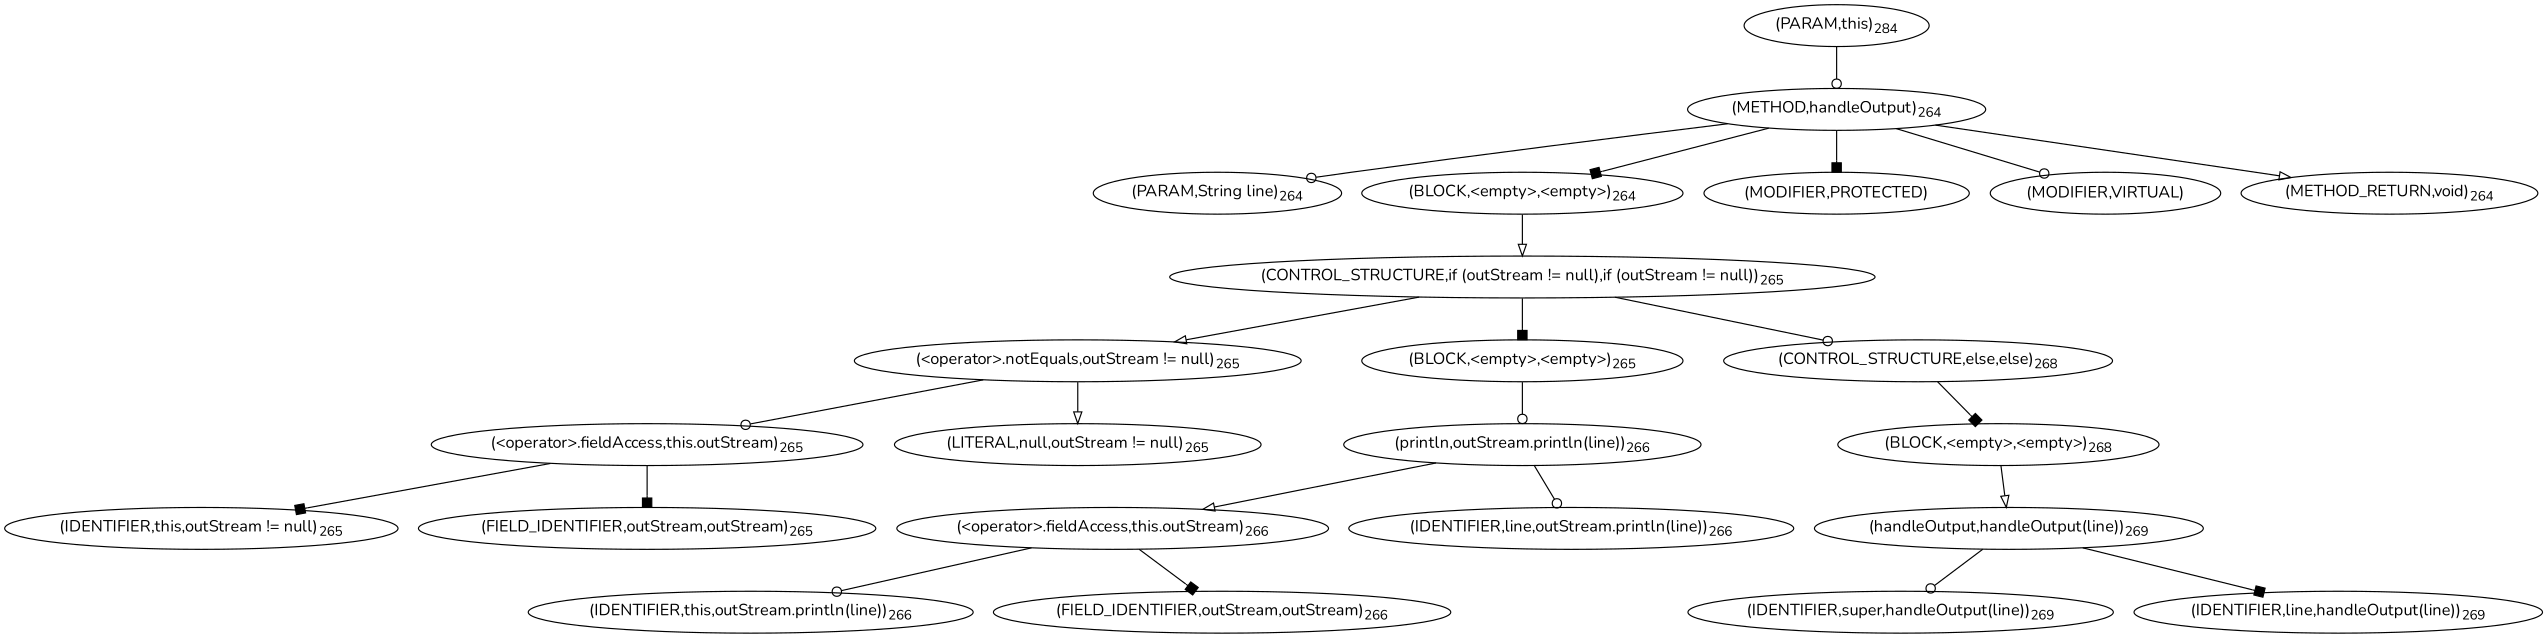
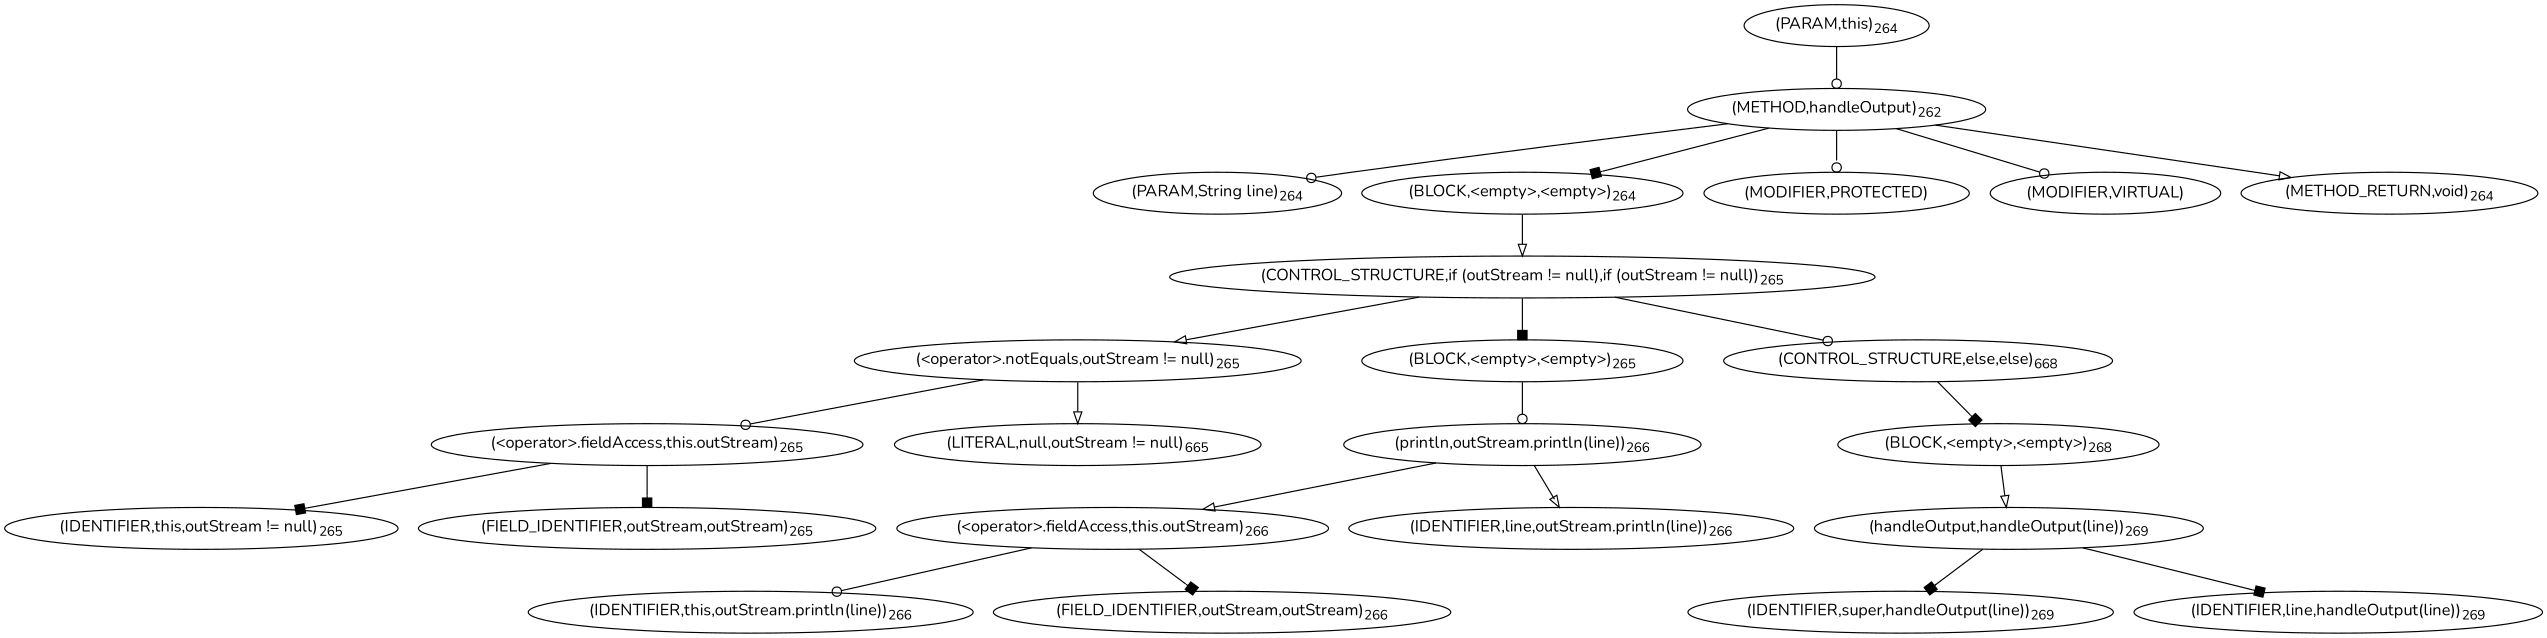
node "(PARAM,this)": text "284" -> "264"
node "(METHOD,handleOutput)": text "264" -> "262"
edge "(METHOD,handleOutput)" -> "(MODIFIER,PROTECTED)": arrowhead box -> odot
node "(CONTROL_STRUCTURE,else,else)": text "268" -> "668"
node "(LITERAL,null,outStream != null)": text "265" -> "665"
edge "(println,outStream.println(line))" -> "(IDENTIFIER,line,outStream.println(line))": arrowhead odot -> onormal
edge "(handleOutput,handleOutput(line))" -> "(IDENTIFIER,super,handleOutput(line))": arrowhead odot -> box
